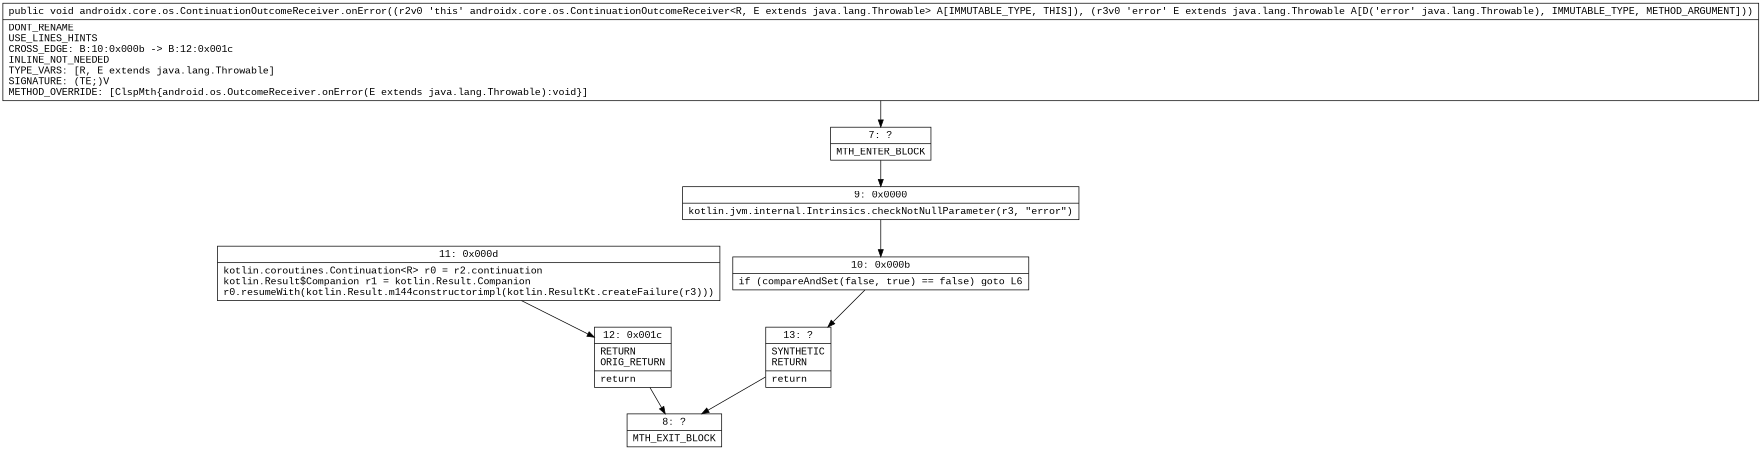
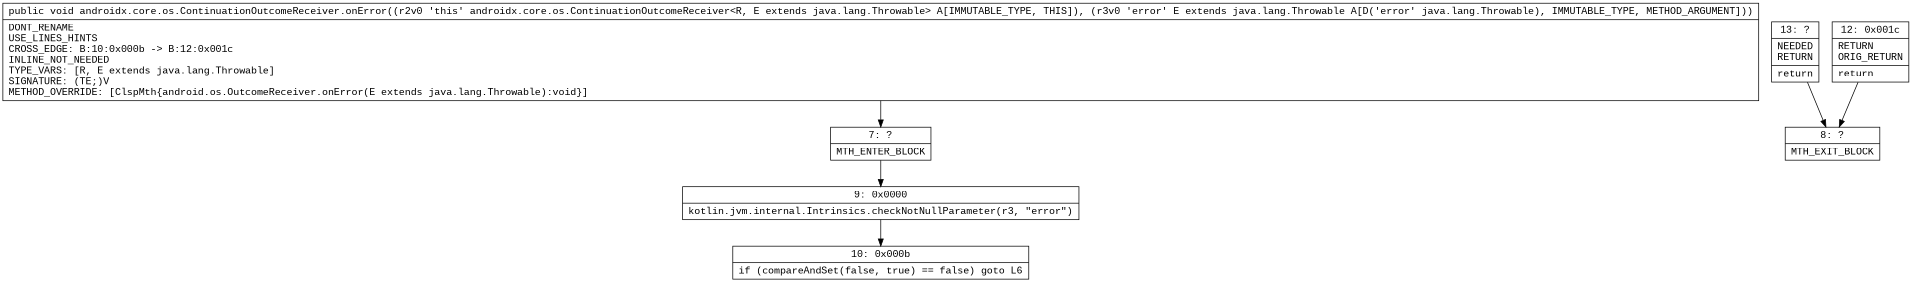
node "11: 0x000d": removed
edge "10: 0x000b" -> "13: ?": removed
node "13: ?": text "SYNTHETIC" -> "NEEDED"
